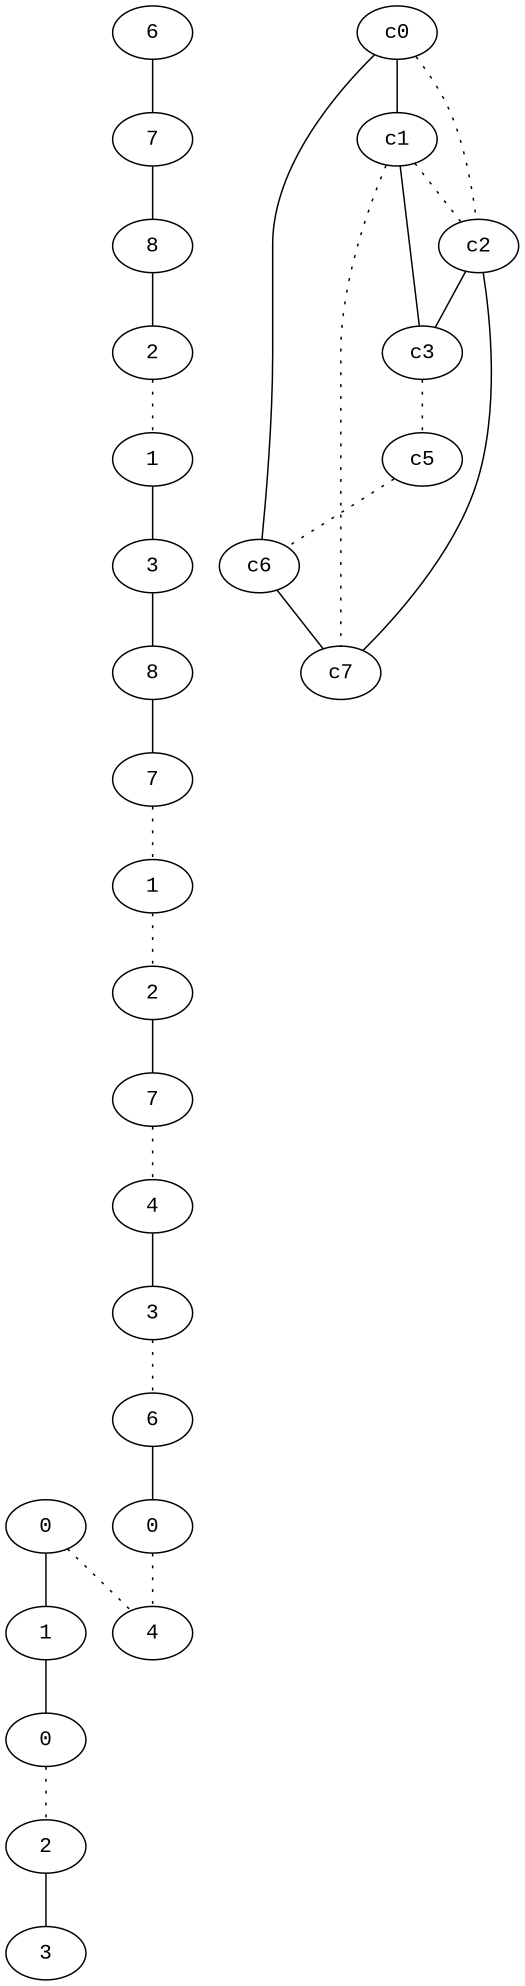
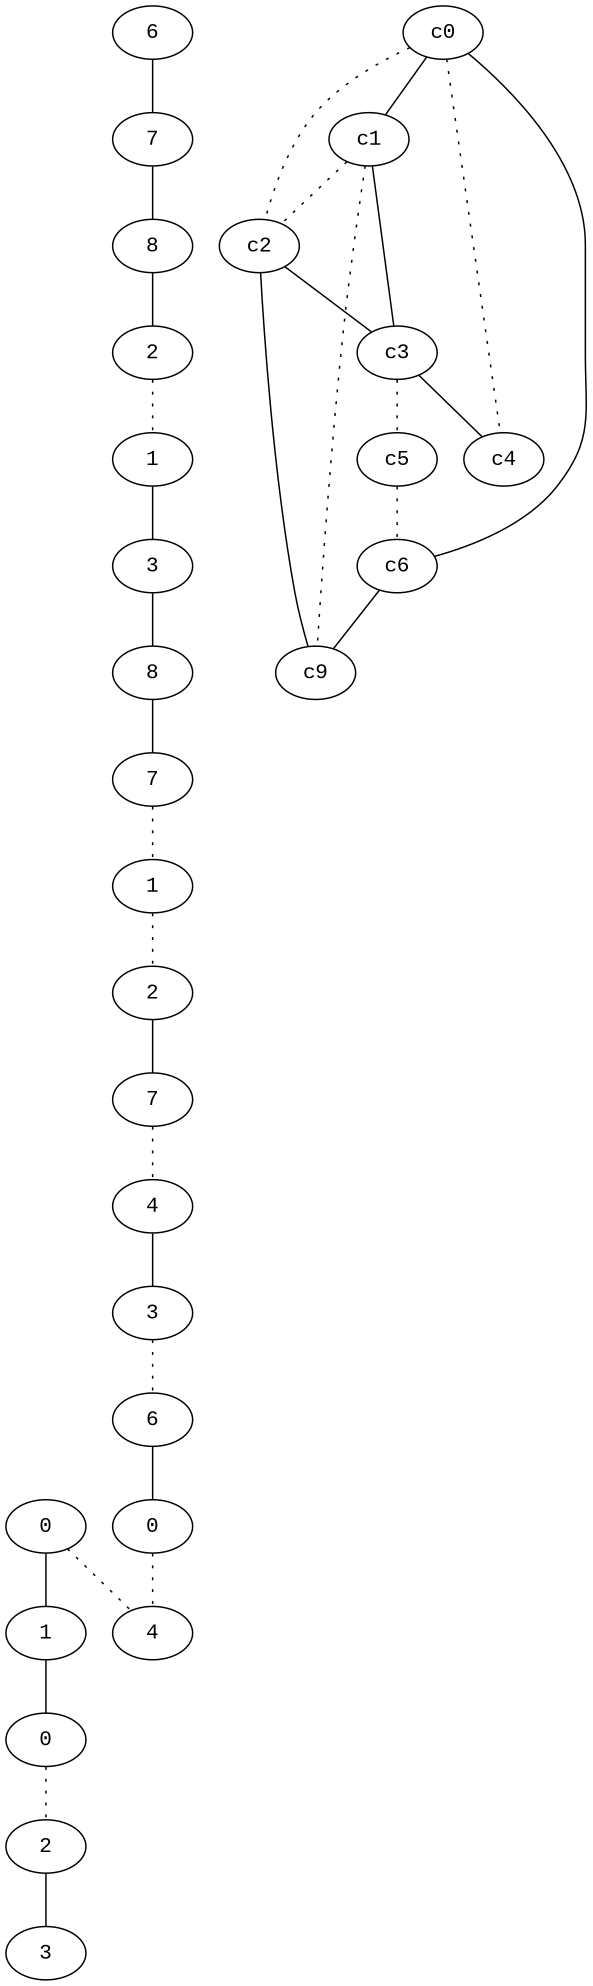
node "c4": added
node "c7": label "c7" -> "c9"
